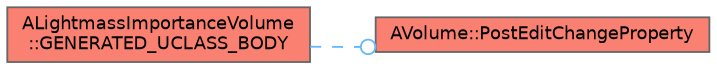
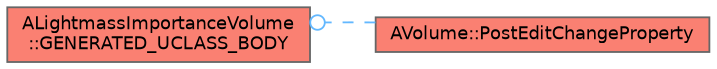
edge "ALightmassImportanceVolume ::GENERATED_UCLASS_BODY" -> "AVolume::PostEditChangeProperty": reversed
